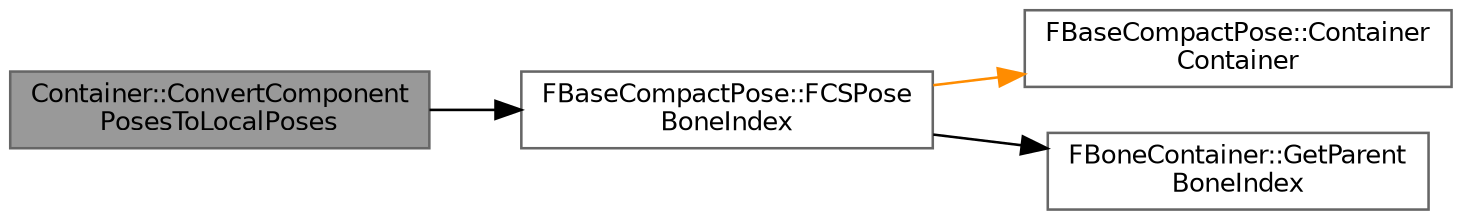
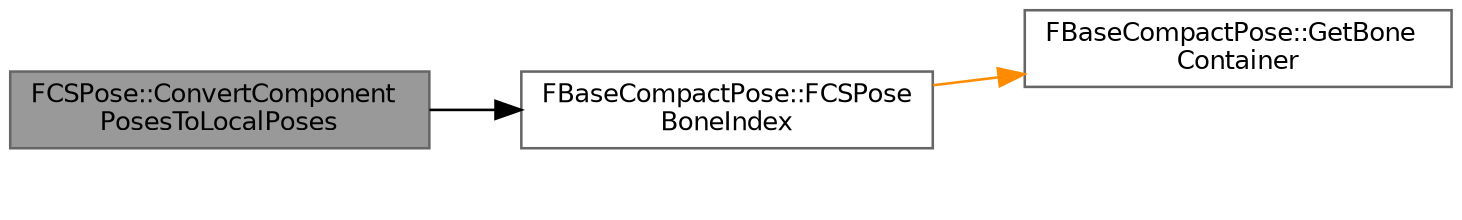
node "FBaseCompactPose::Container Container": label "FBaseCompactPose::Container Container" -> "FBaseCompactPose::GetBone Container"
node "Container::ConvertComponent PosesToLocalPoses": label "Container::ConvertComponent PosesToLocalPoses" -> "FCSPose::ConvertComponent PosesToLocalPoses"
node "FBoneContainer::GetParent BoneIndex": removed
